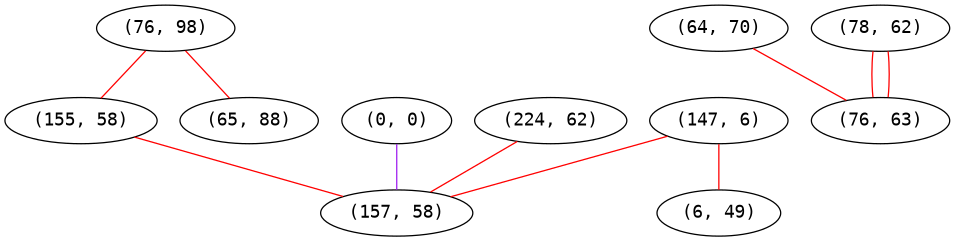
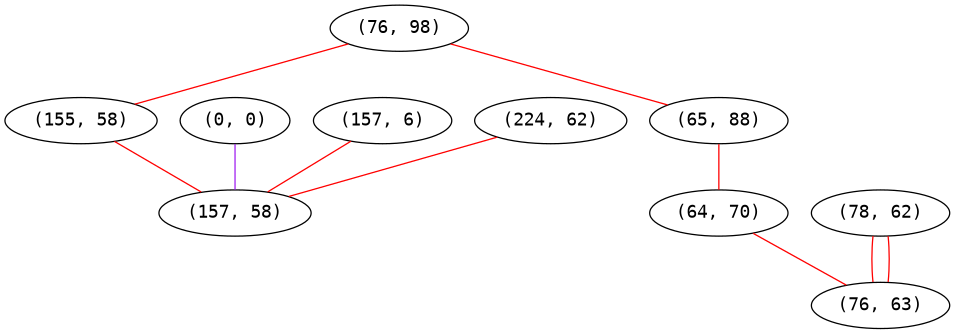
node "(147, 6)": label "(147, 6)" -> "(157, 6)"
edge "(65, 88)" -- "(64, 70)": added
node "(6, 49)": removed
